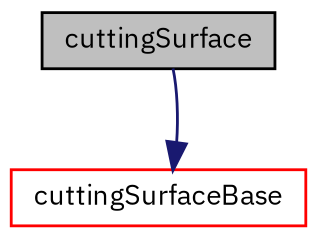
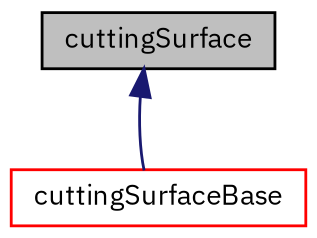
edge "cuttingSurface" -> "cuttingSurfaceBase": reversed
